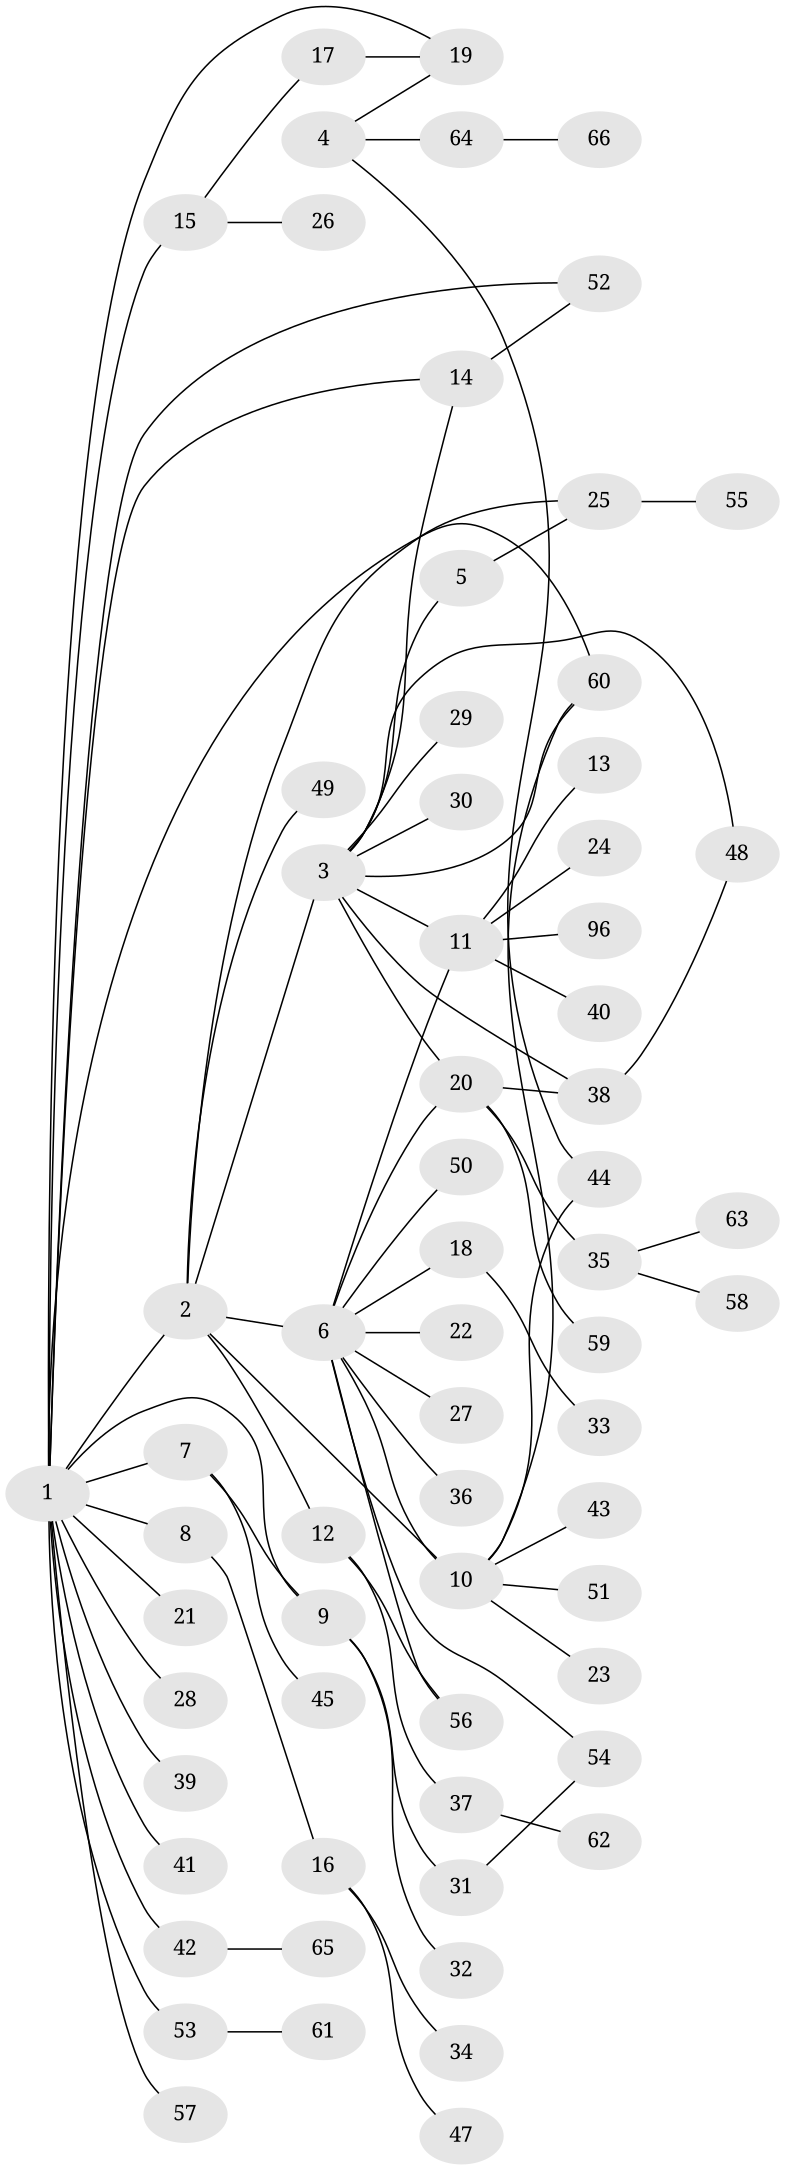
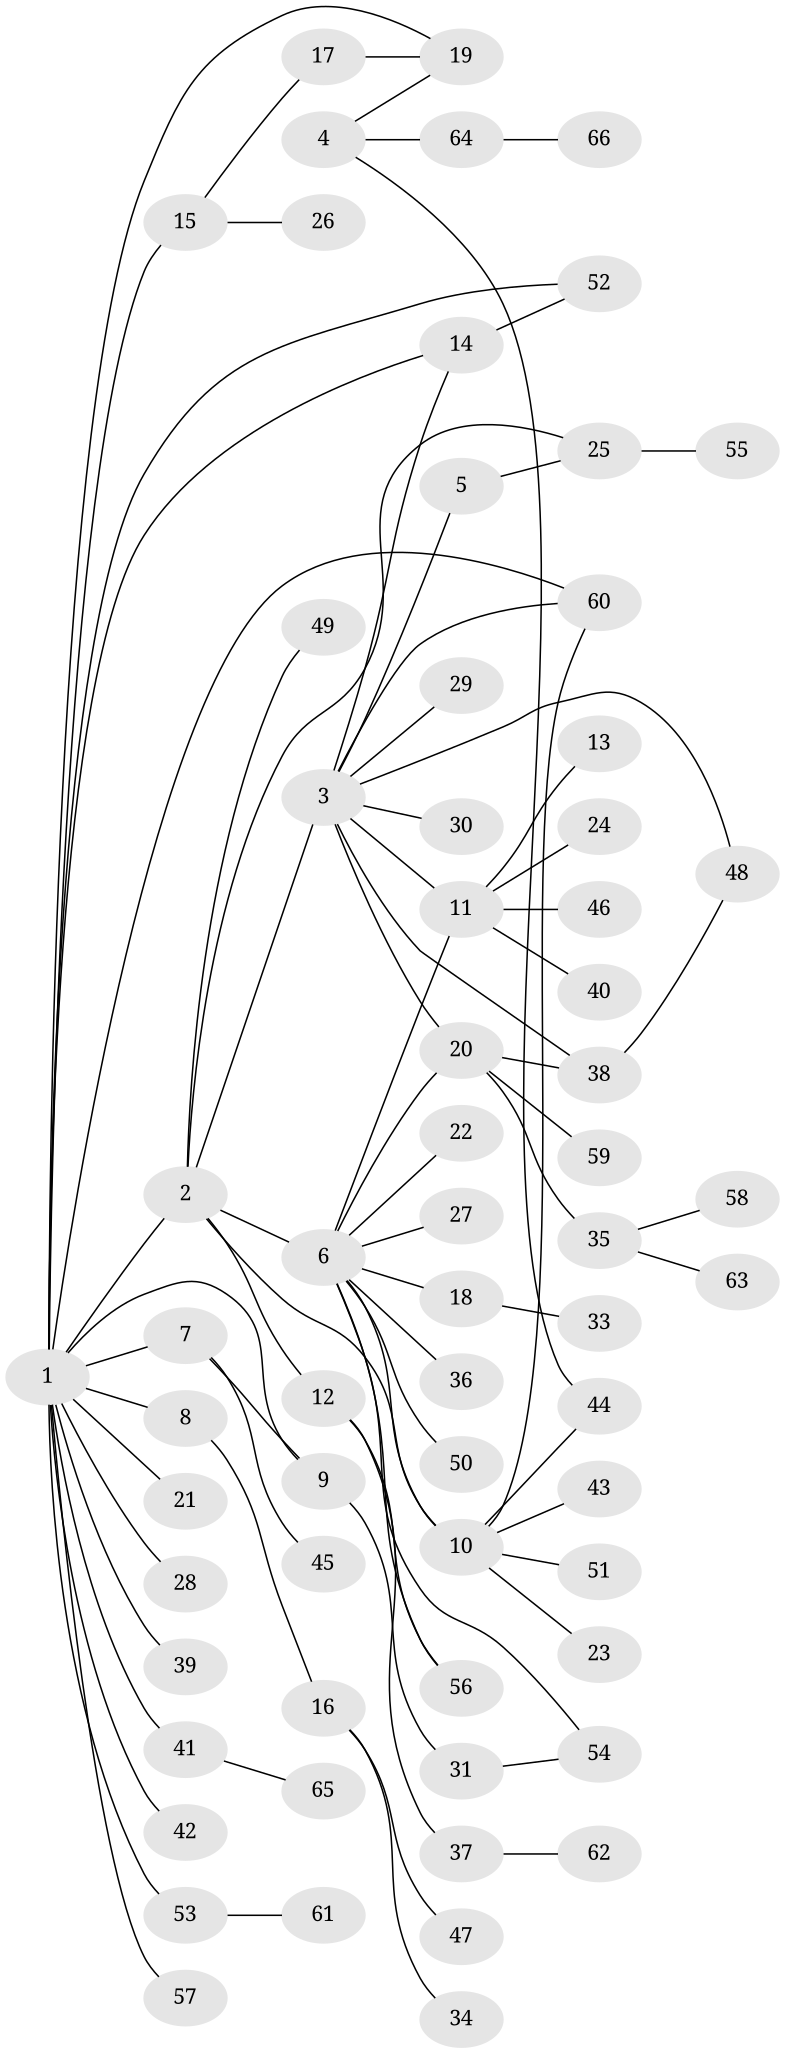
node "96": label "96" -> "46"
edge "42" -- "65": now "41" -- "65"
node "32": removed
